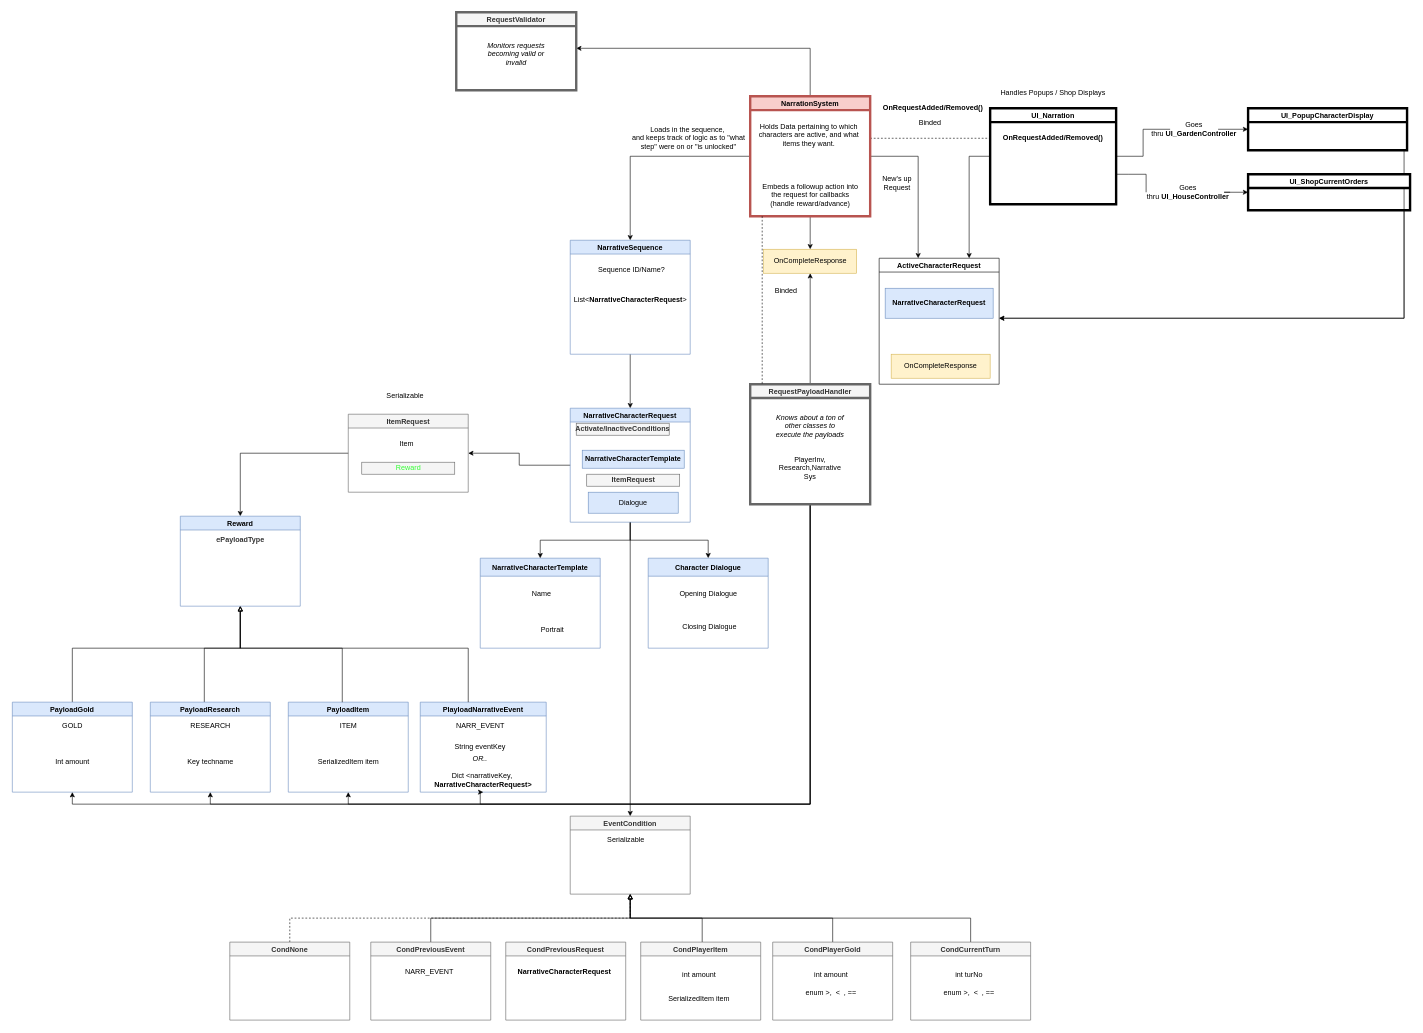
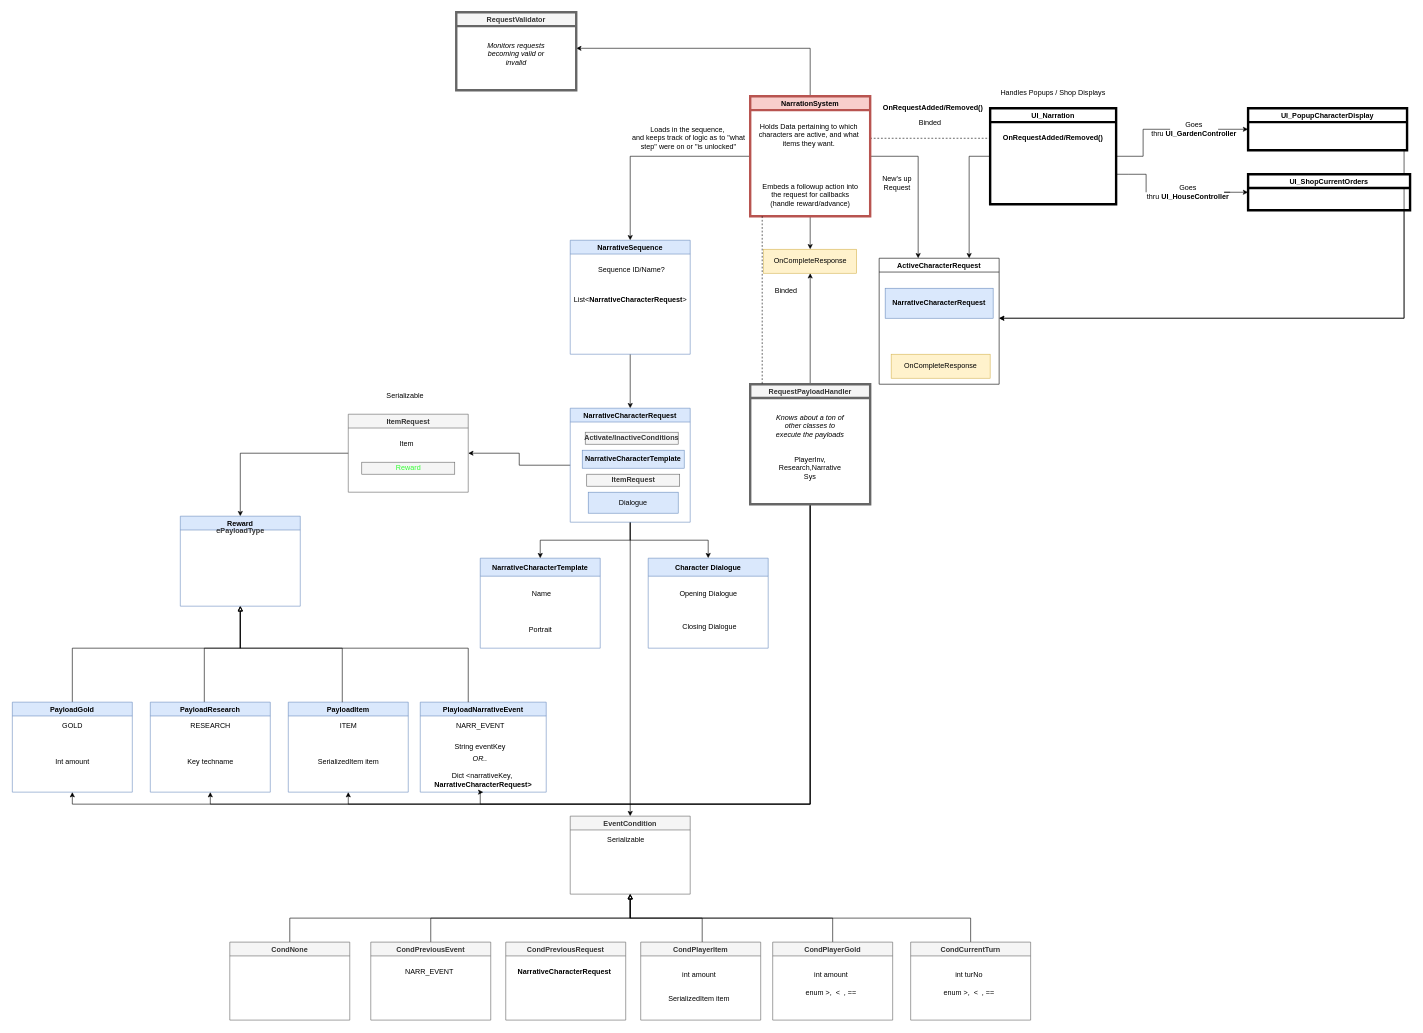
node "Activate/InactiveConditions": moved (623, 429) -> (632, 438)
node "ePayloadType": moved (240, 540) -> (240, 531)
node "Portrait": moved (552, 630) -> (540, 630)
edge "CondNone" -> "EventCondition": style dashed -> solid
